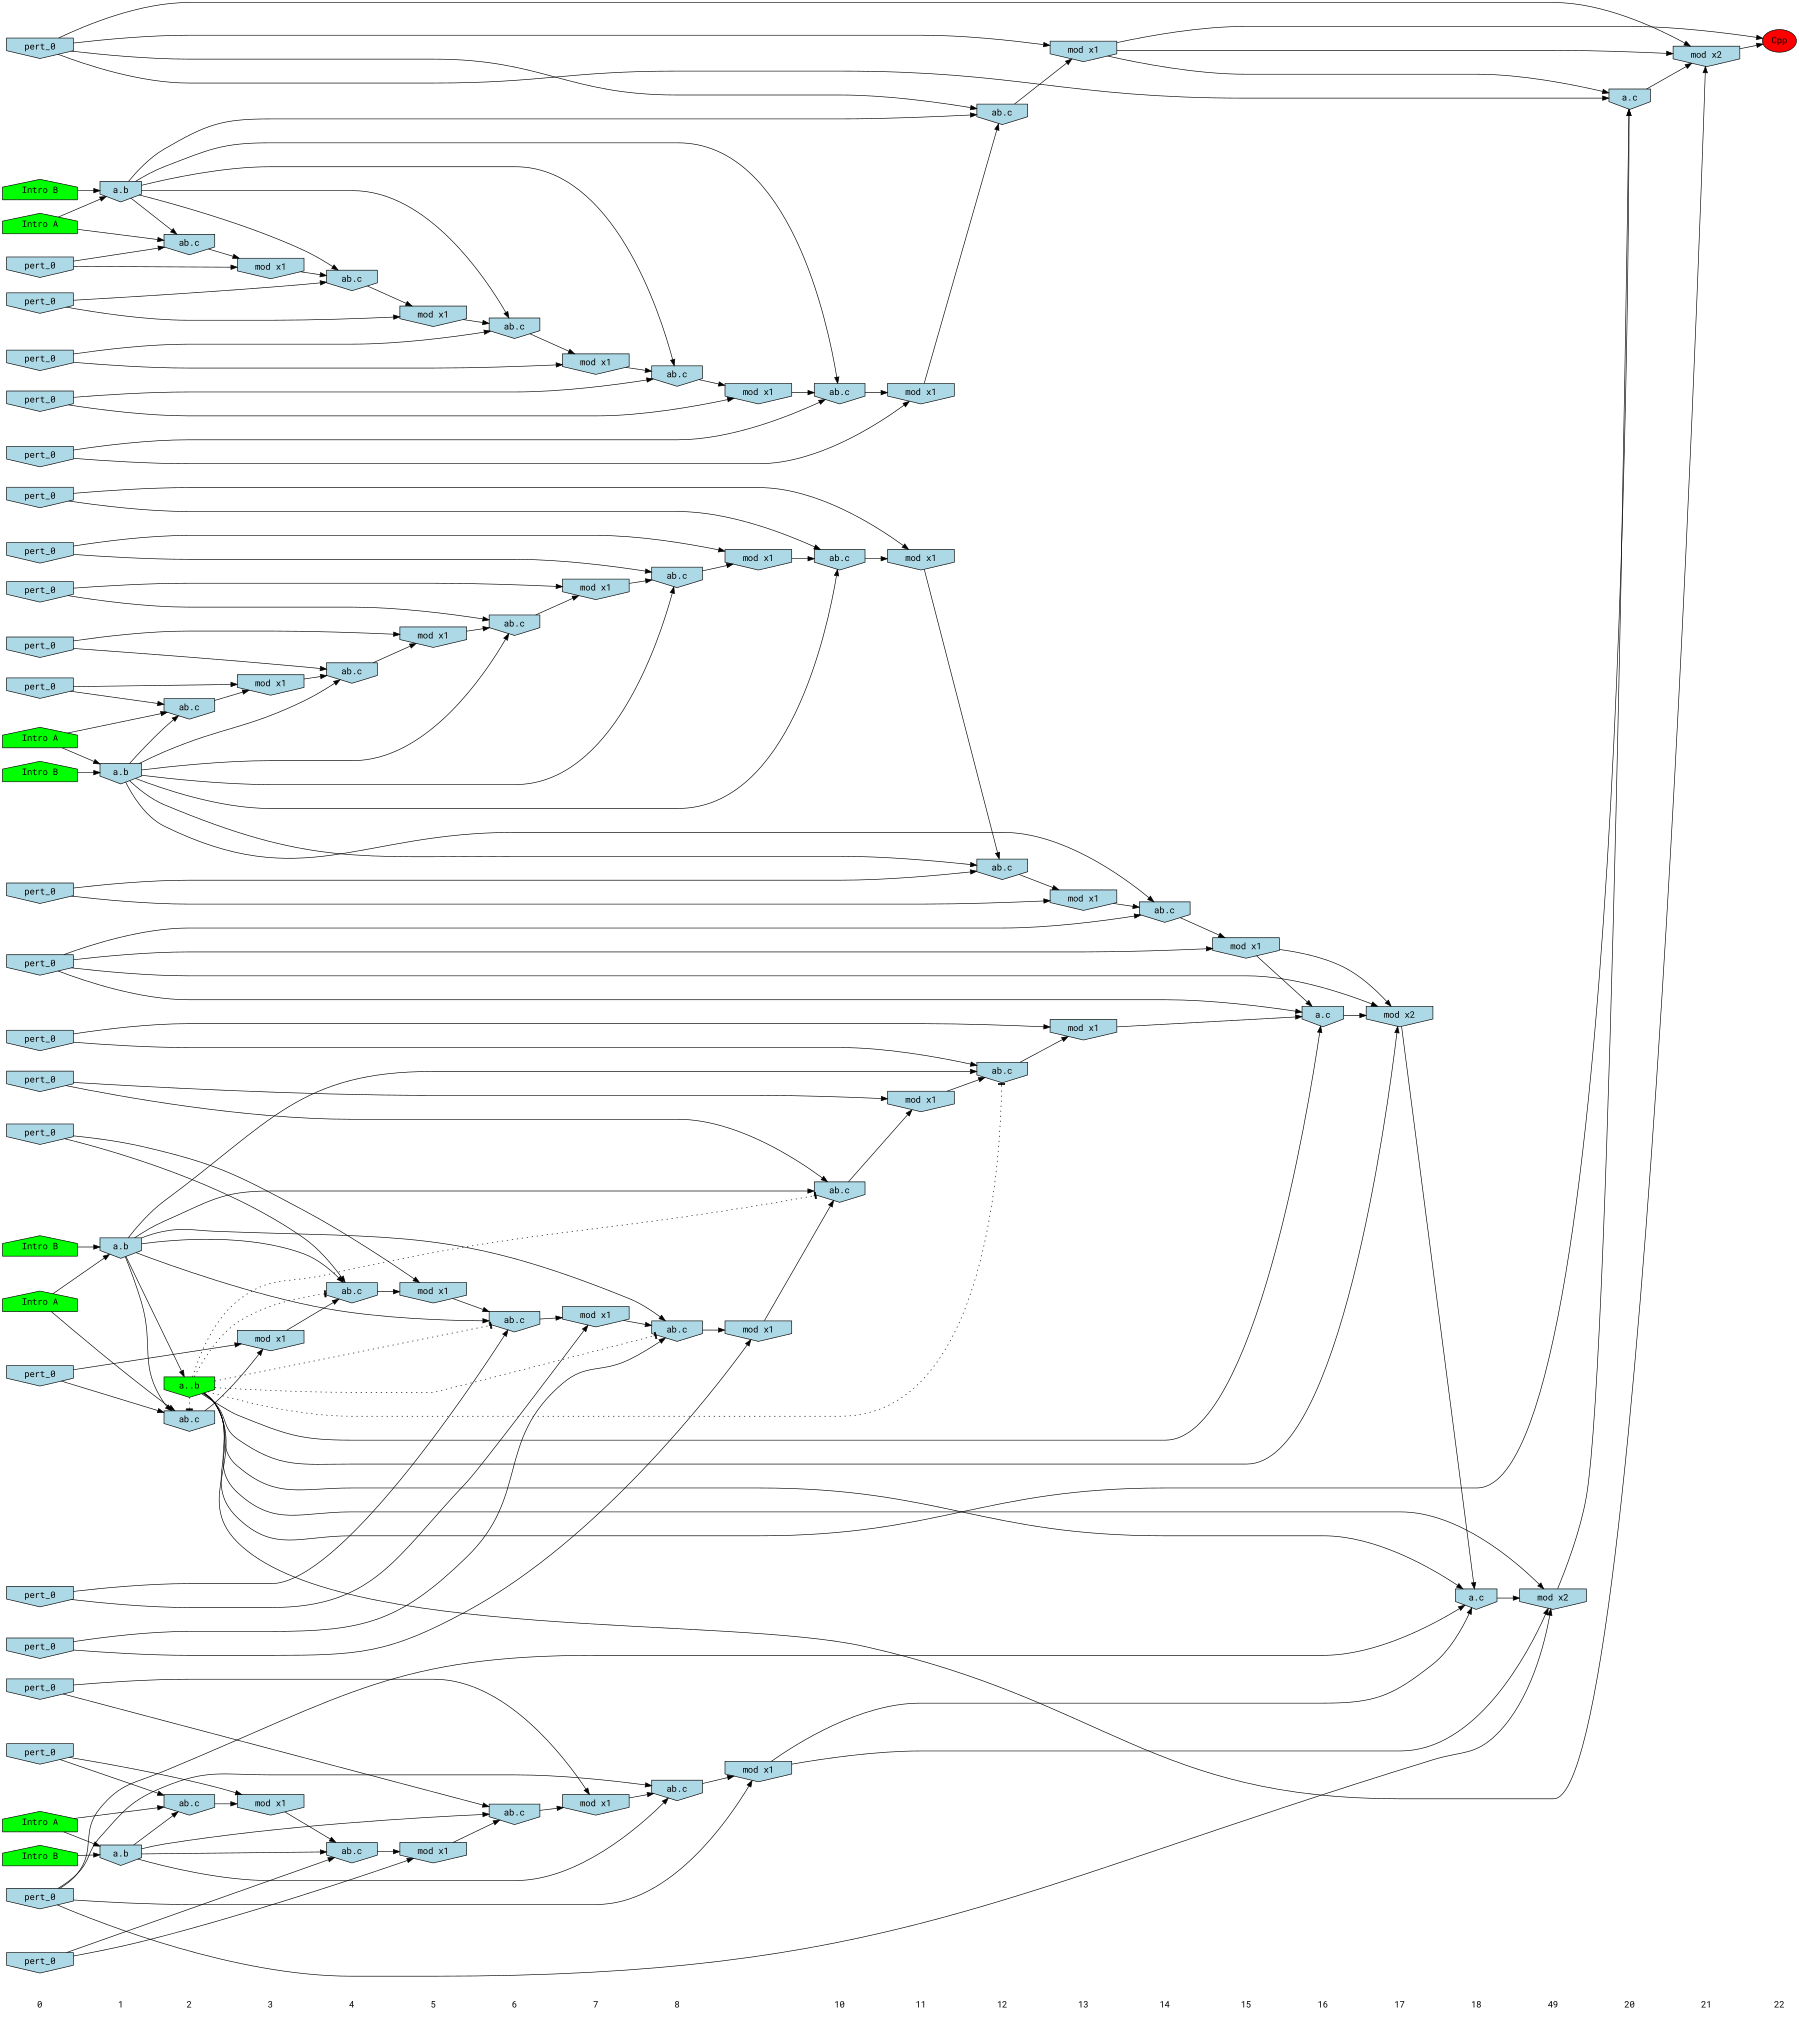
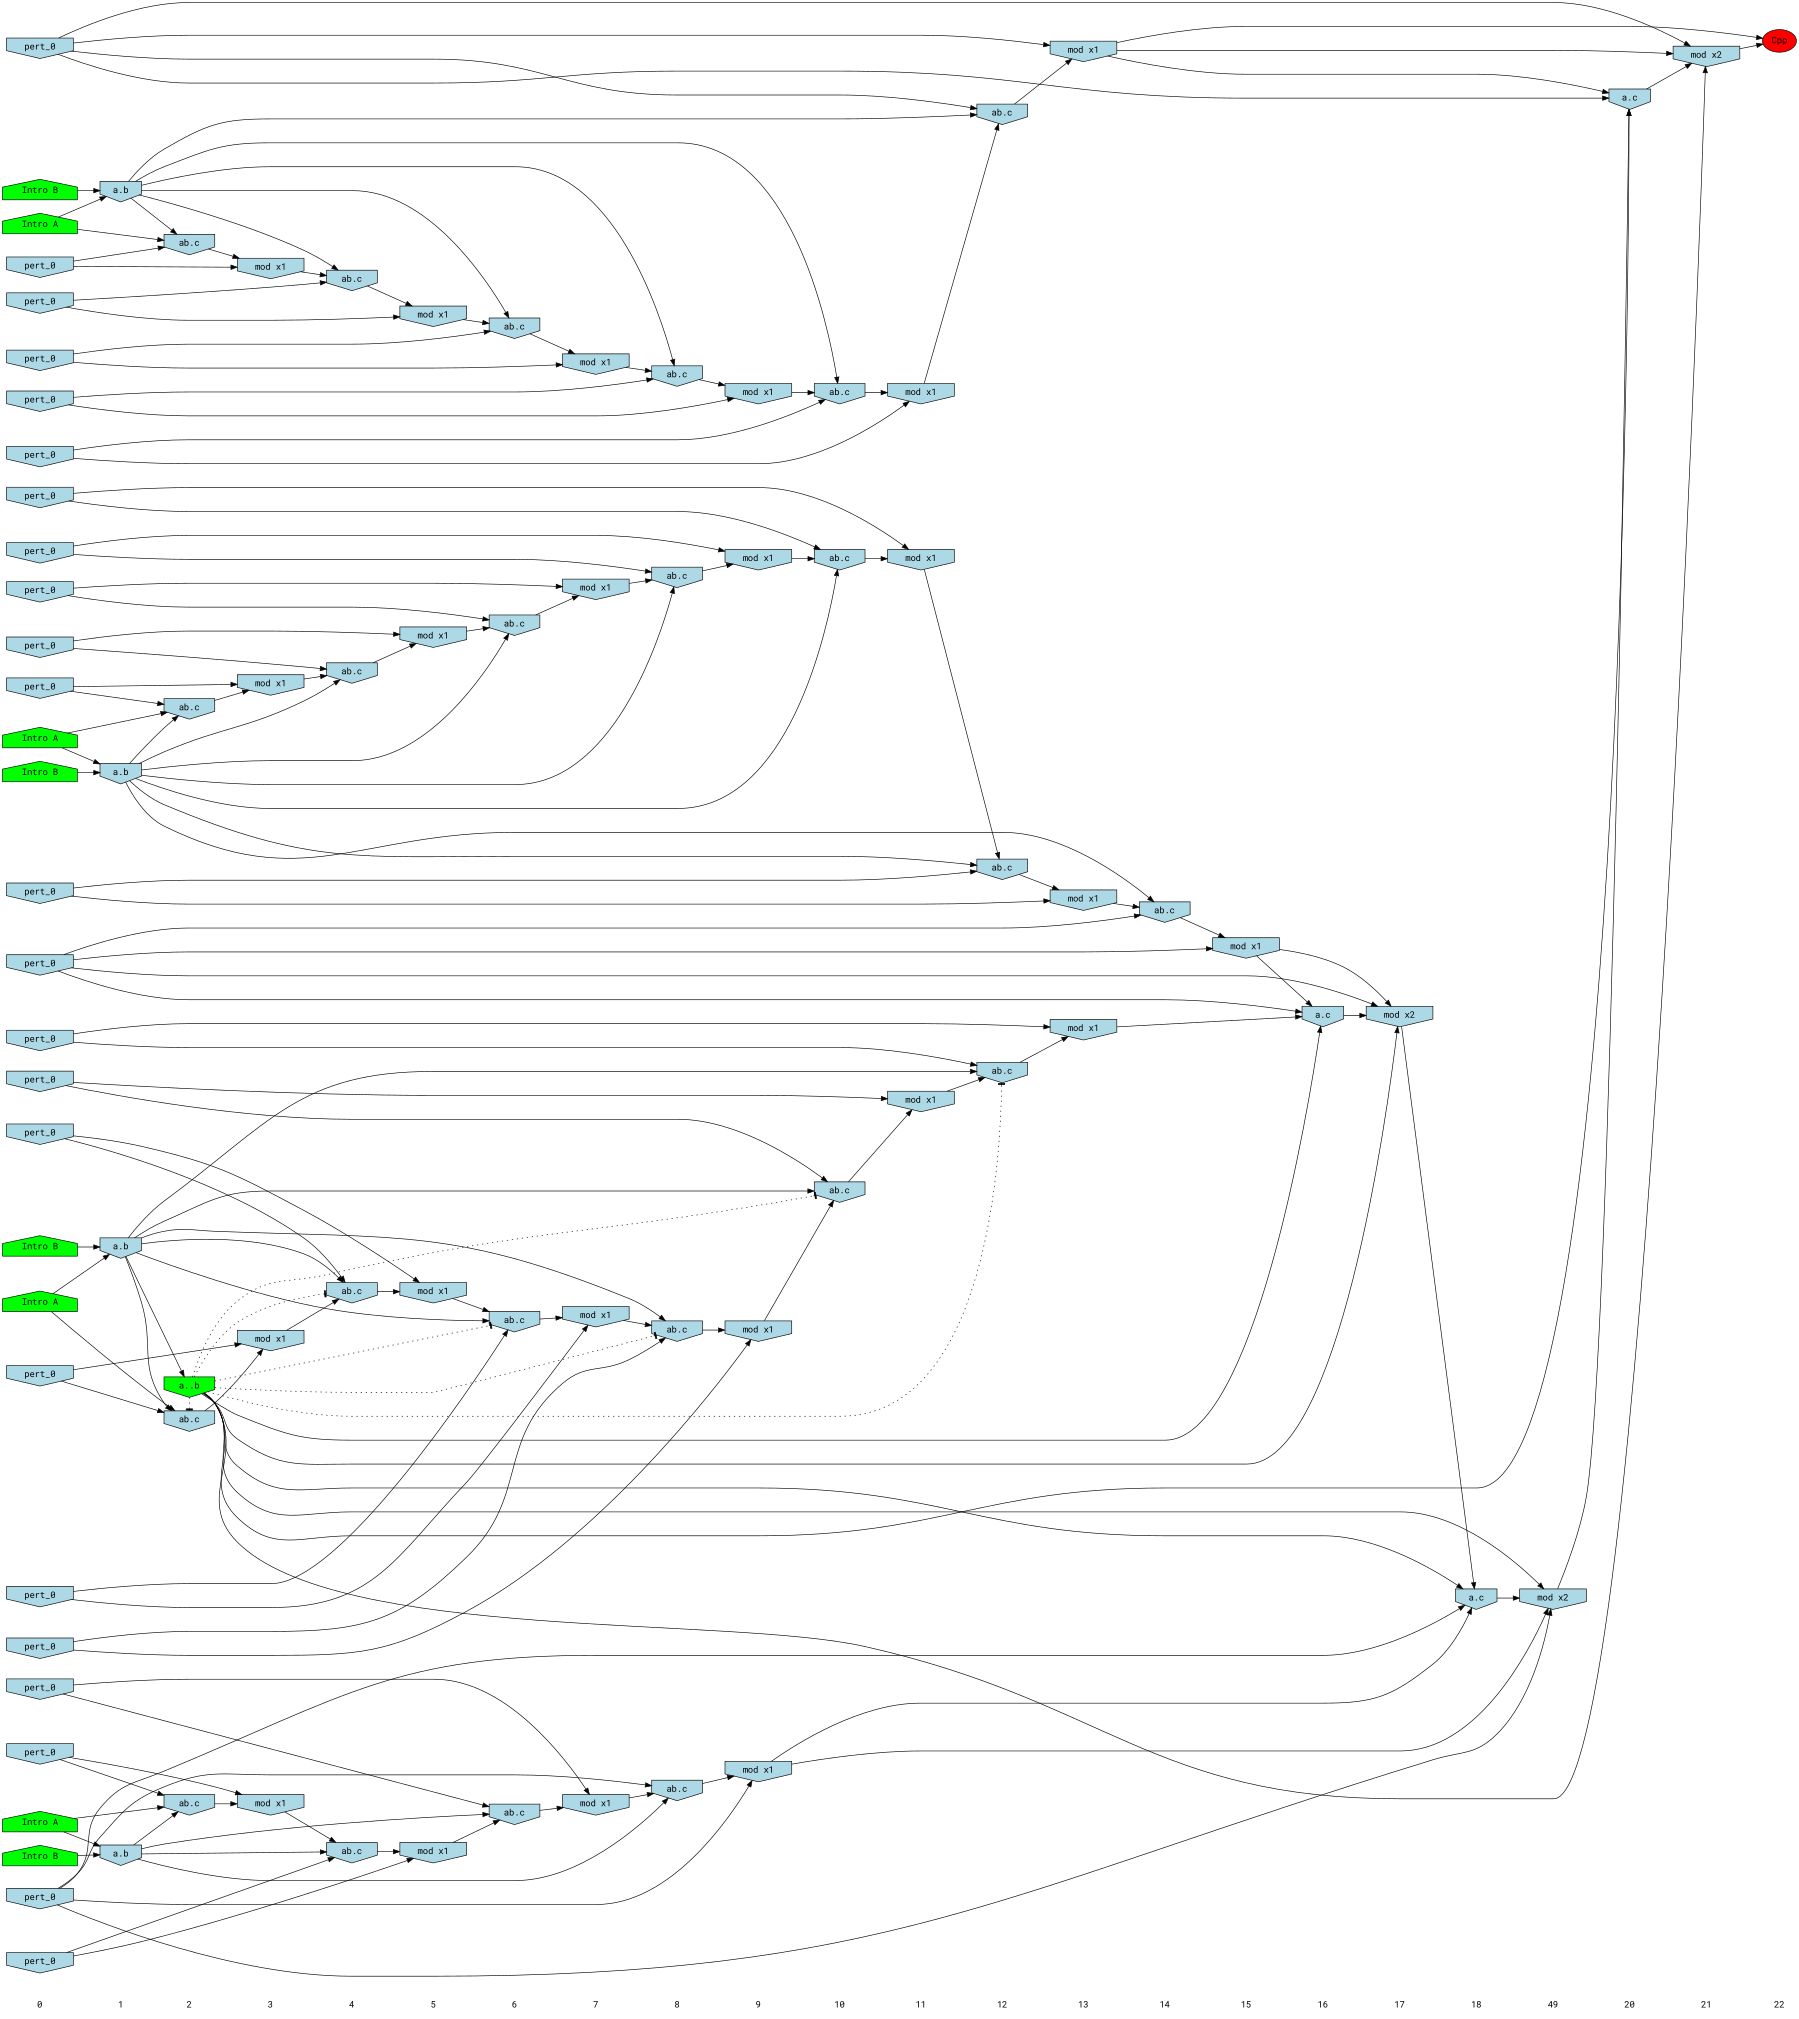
node "9": added
